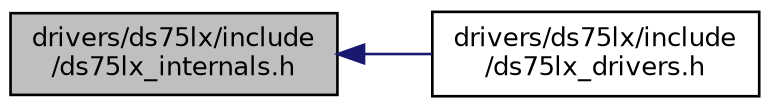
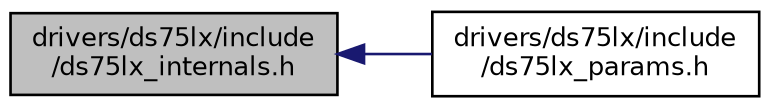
node "drivers/ds75lx/include /ds75lx_drivers.h": label "drivers/ds75lx/include /ds75lx_drivers.h" -> "drivers/ds75lx/include /ds75lx_params.h"
